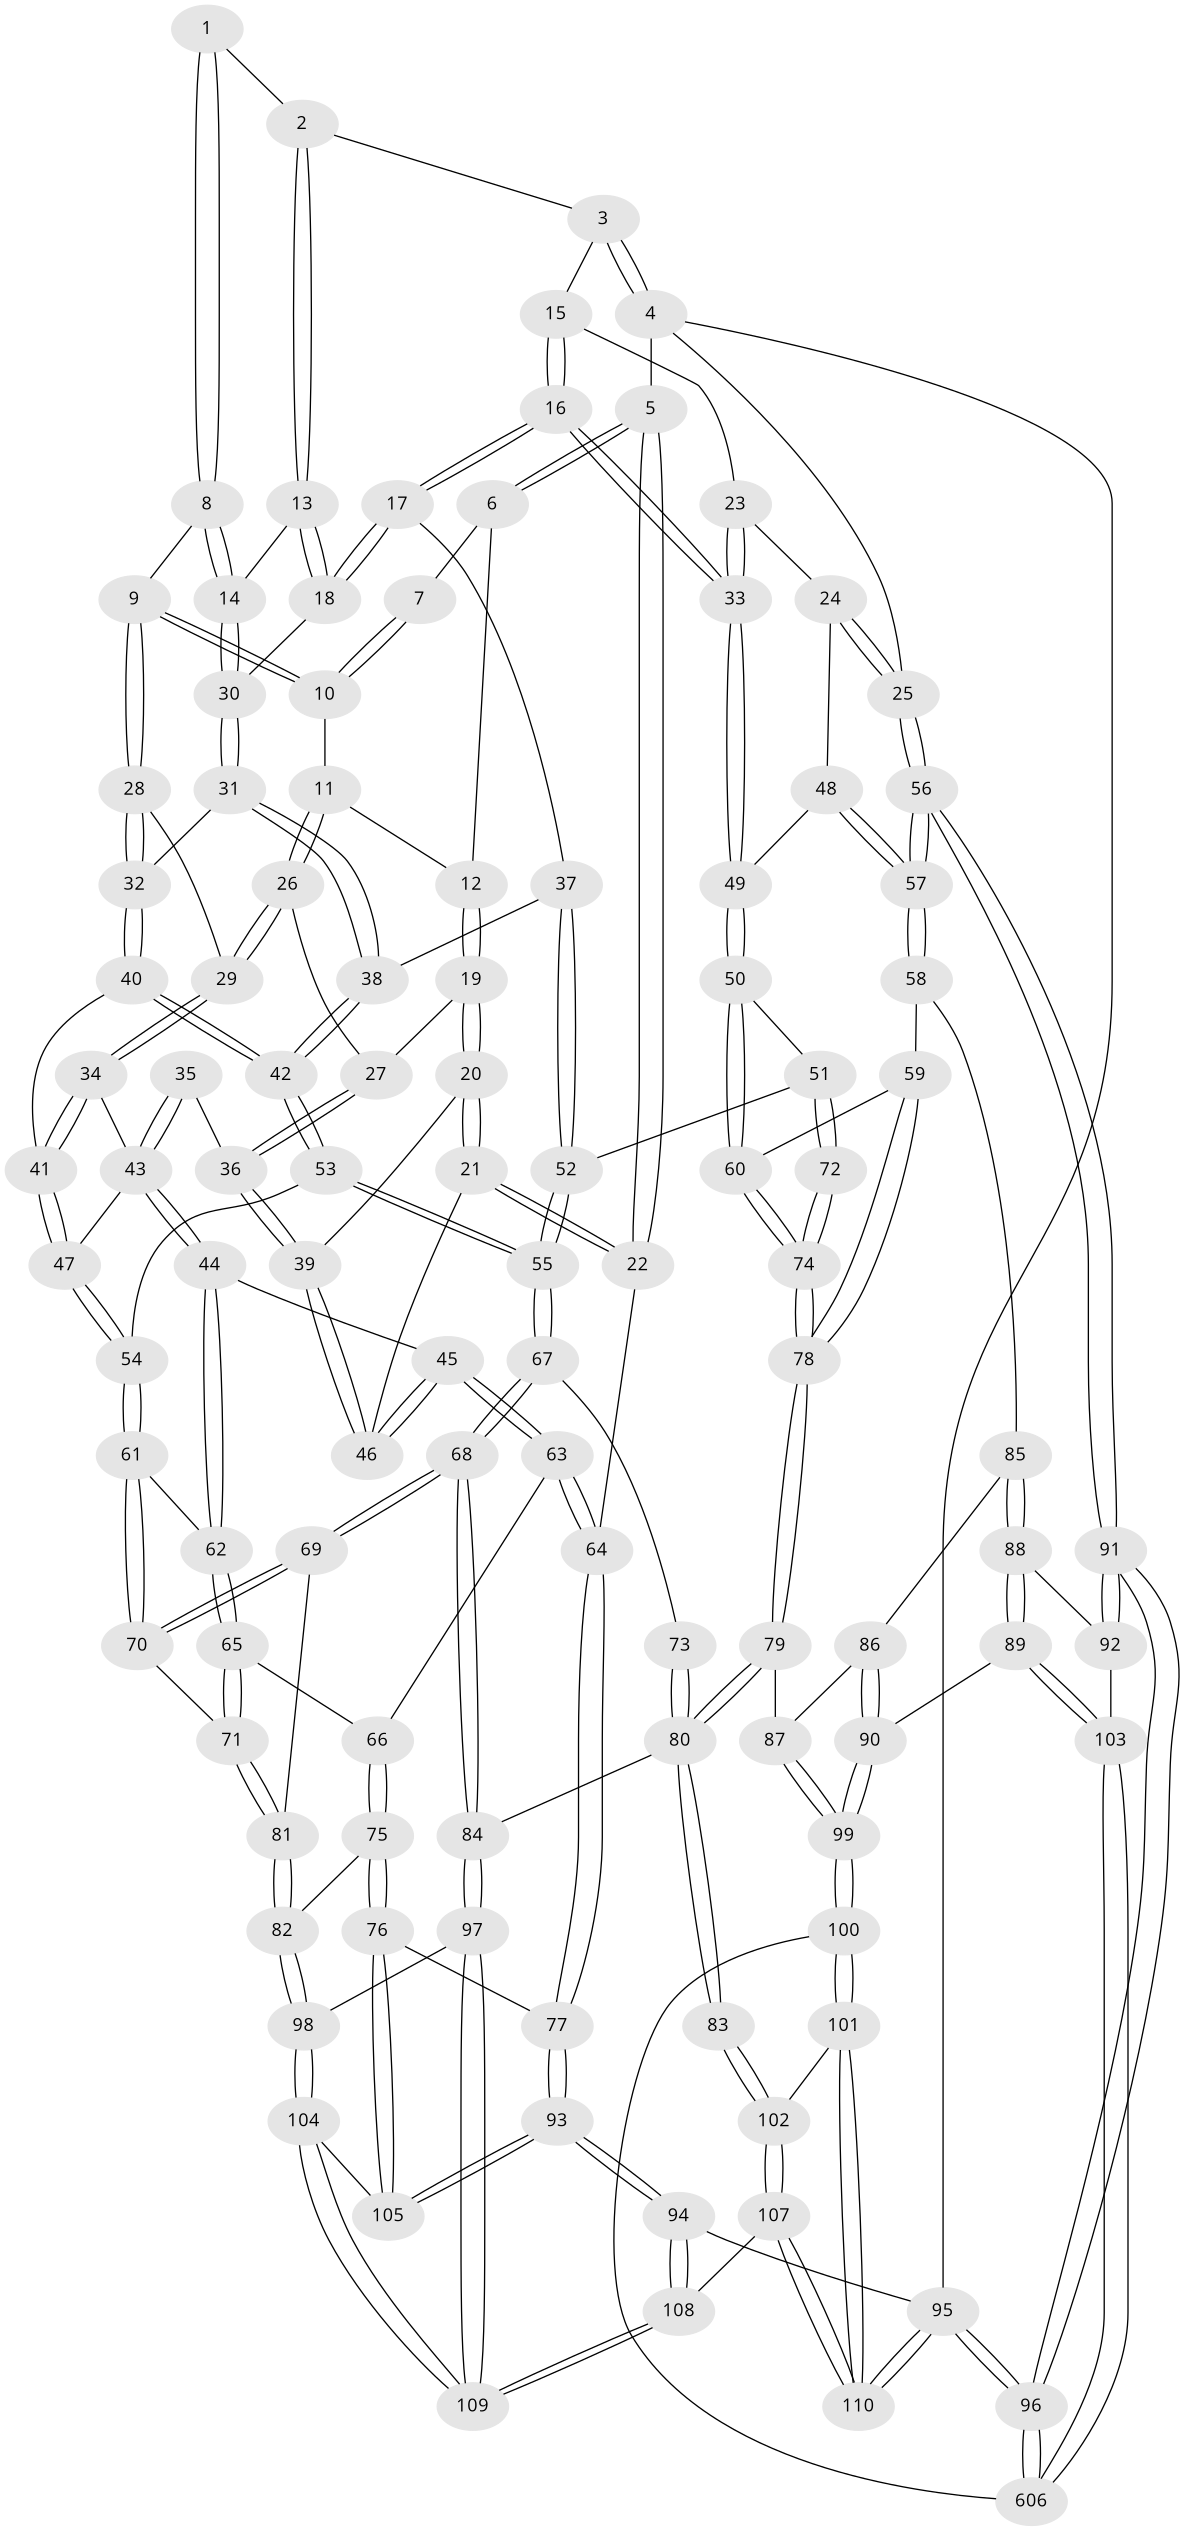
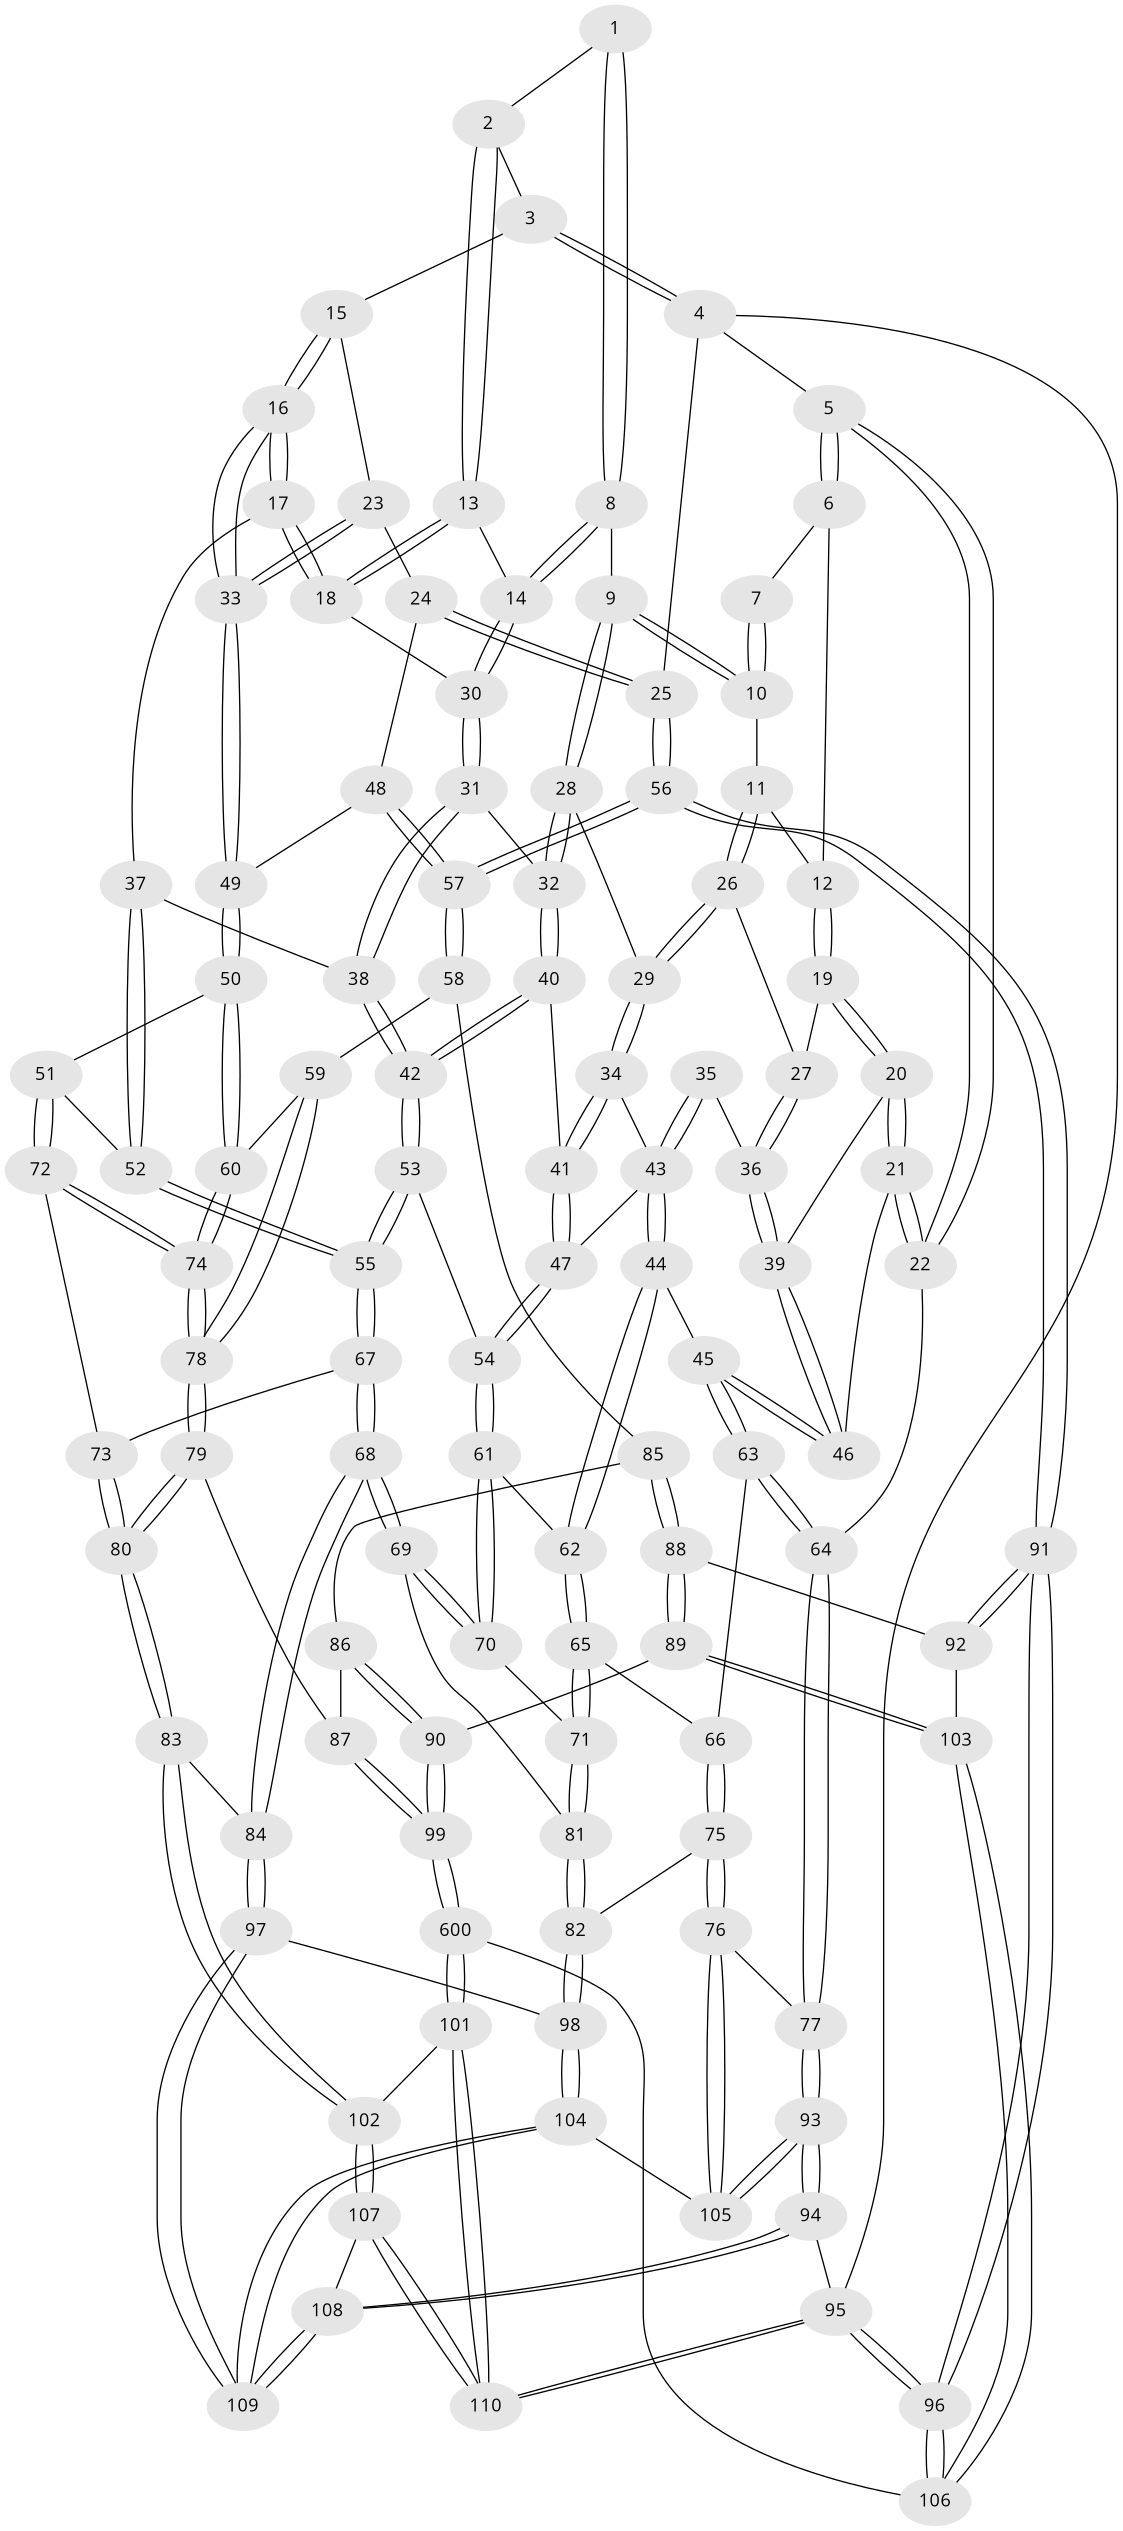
edge "72" -- "73": added
edge "80" -- "84": now "83" -- "84"
node "100": label "100" -> "600"
node "606": label "606" -> "106"
